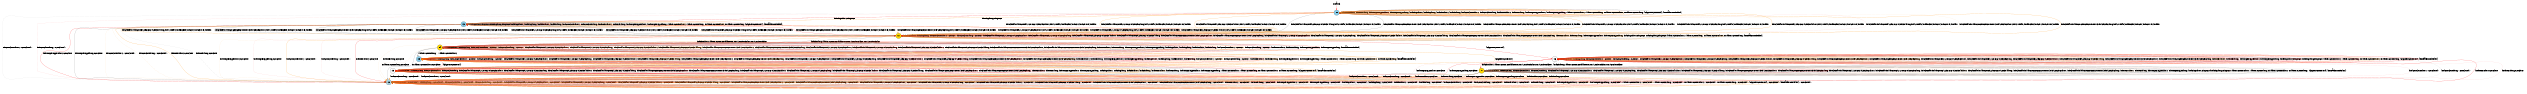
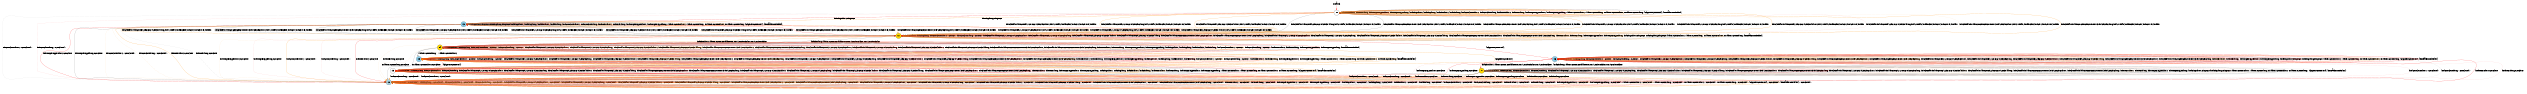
node "s0": fillcolor skyblue -> white
node "s6": fillcolor white -> skyblue
